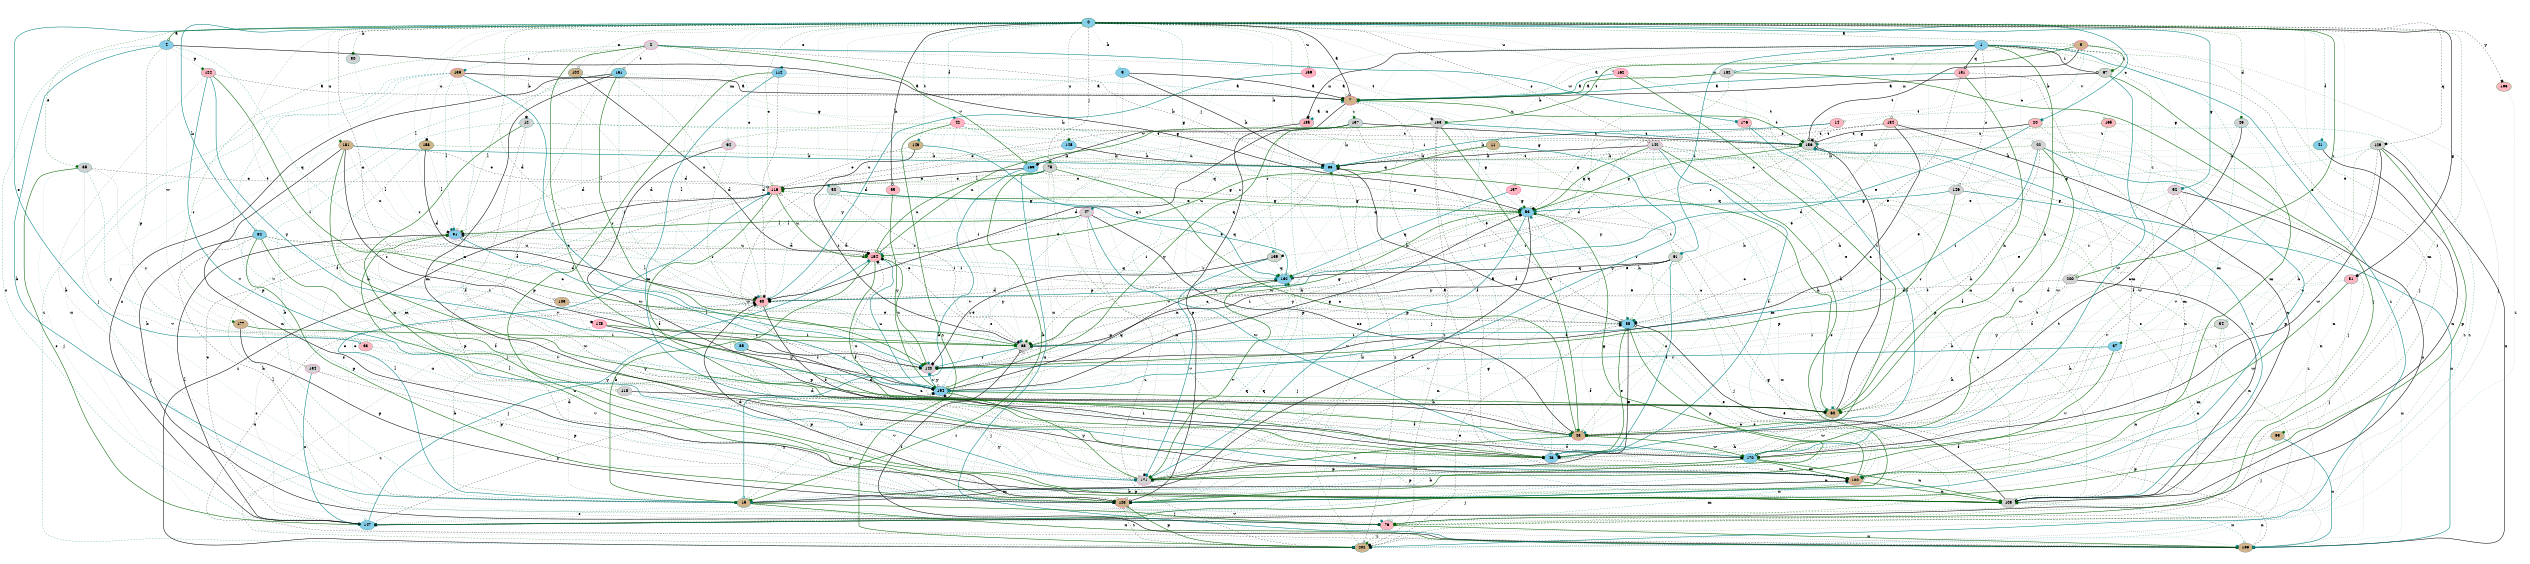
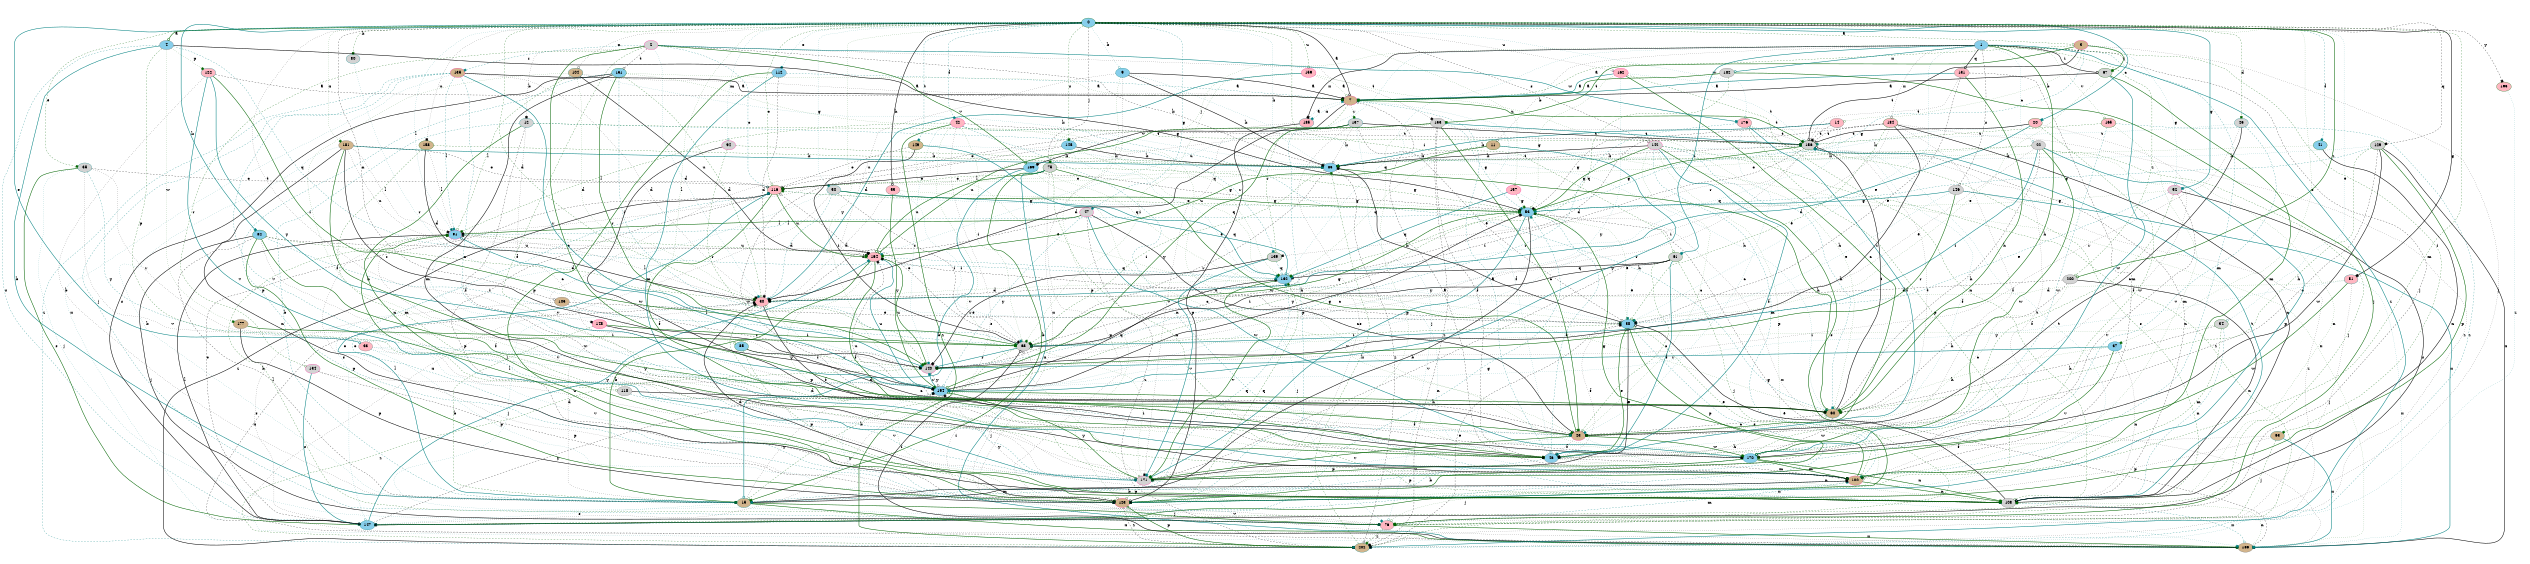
edge "0" -> "82": arrowhead odot -> box
